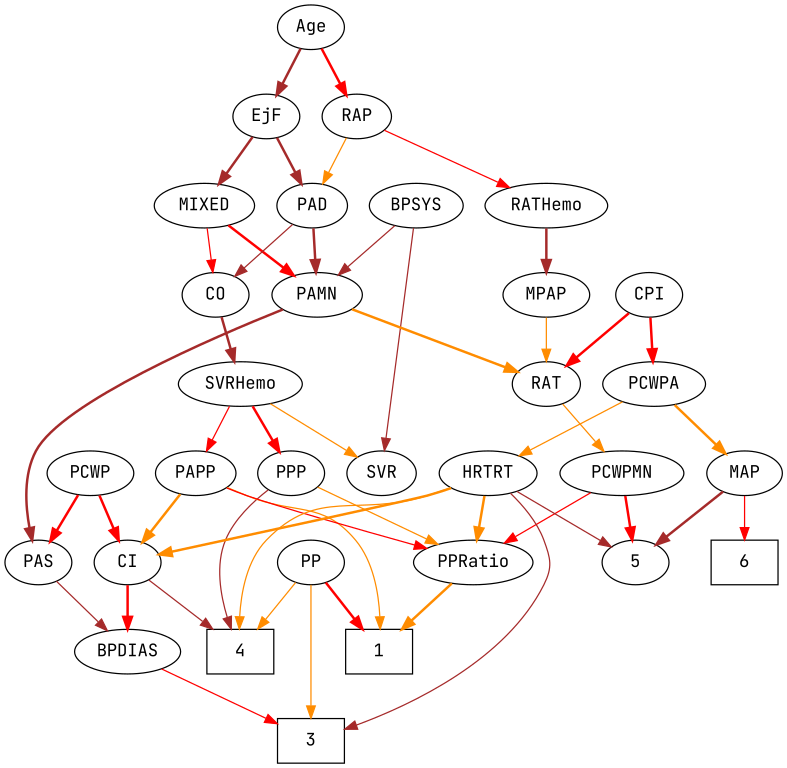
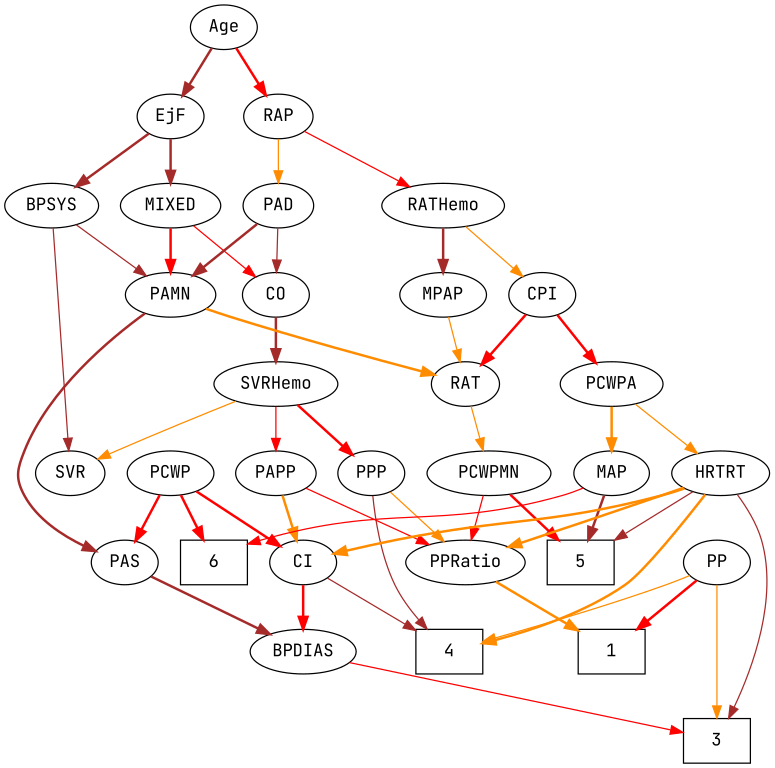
edge "EjF" -> "PAD": now "EjF" -> "BPSYS"
edge "RATHemo" -> "CPI": added
edge "HRTRT" -> "4": style solid -> bold
edge "PCWP" -> "6": added
edge "PAPP" -> "1": removed
node "5": shape ellipse -> box
edge "PAS" -> "BPDIAS": style solid -> bold
